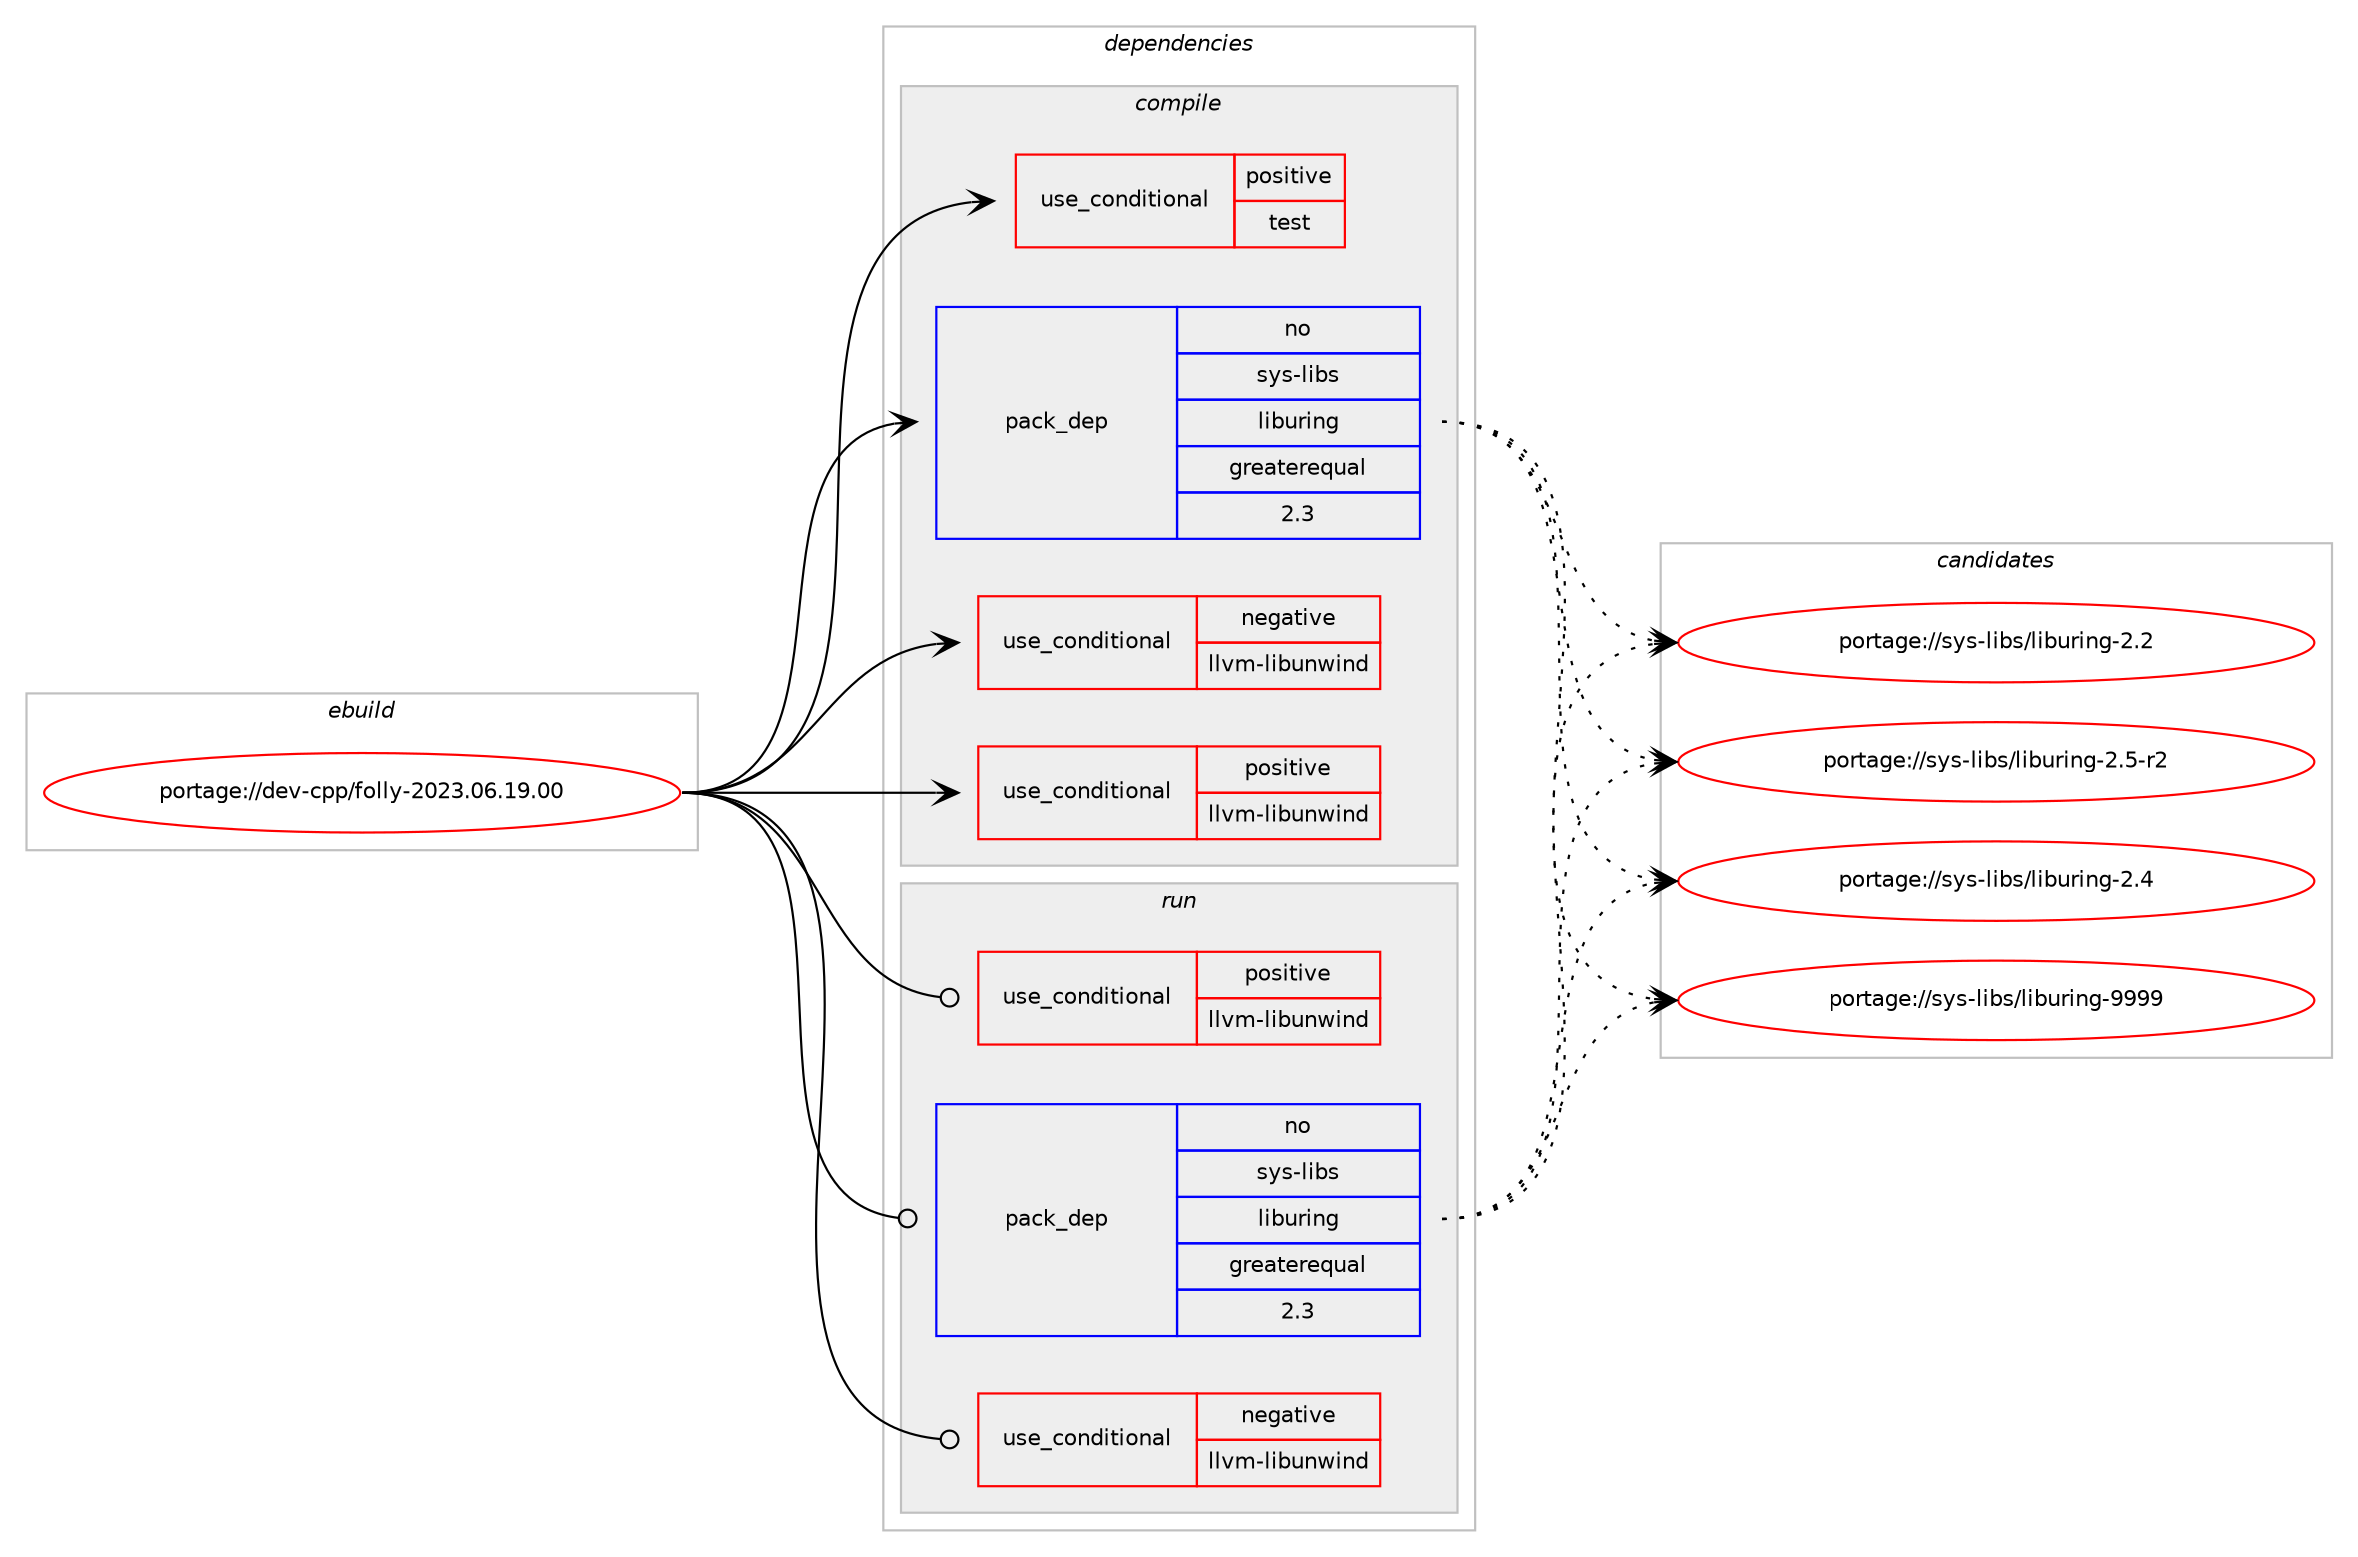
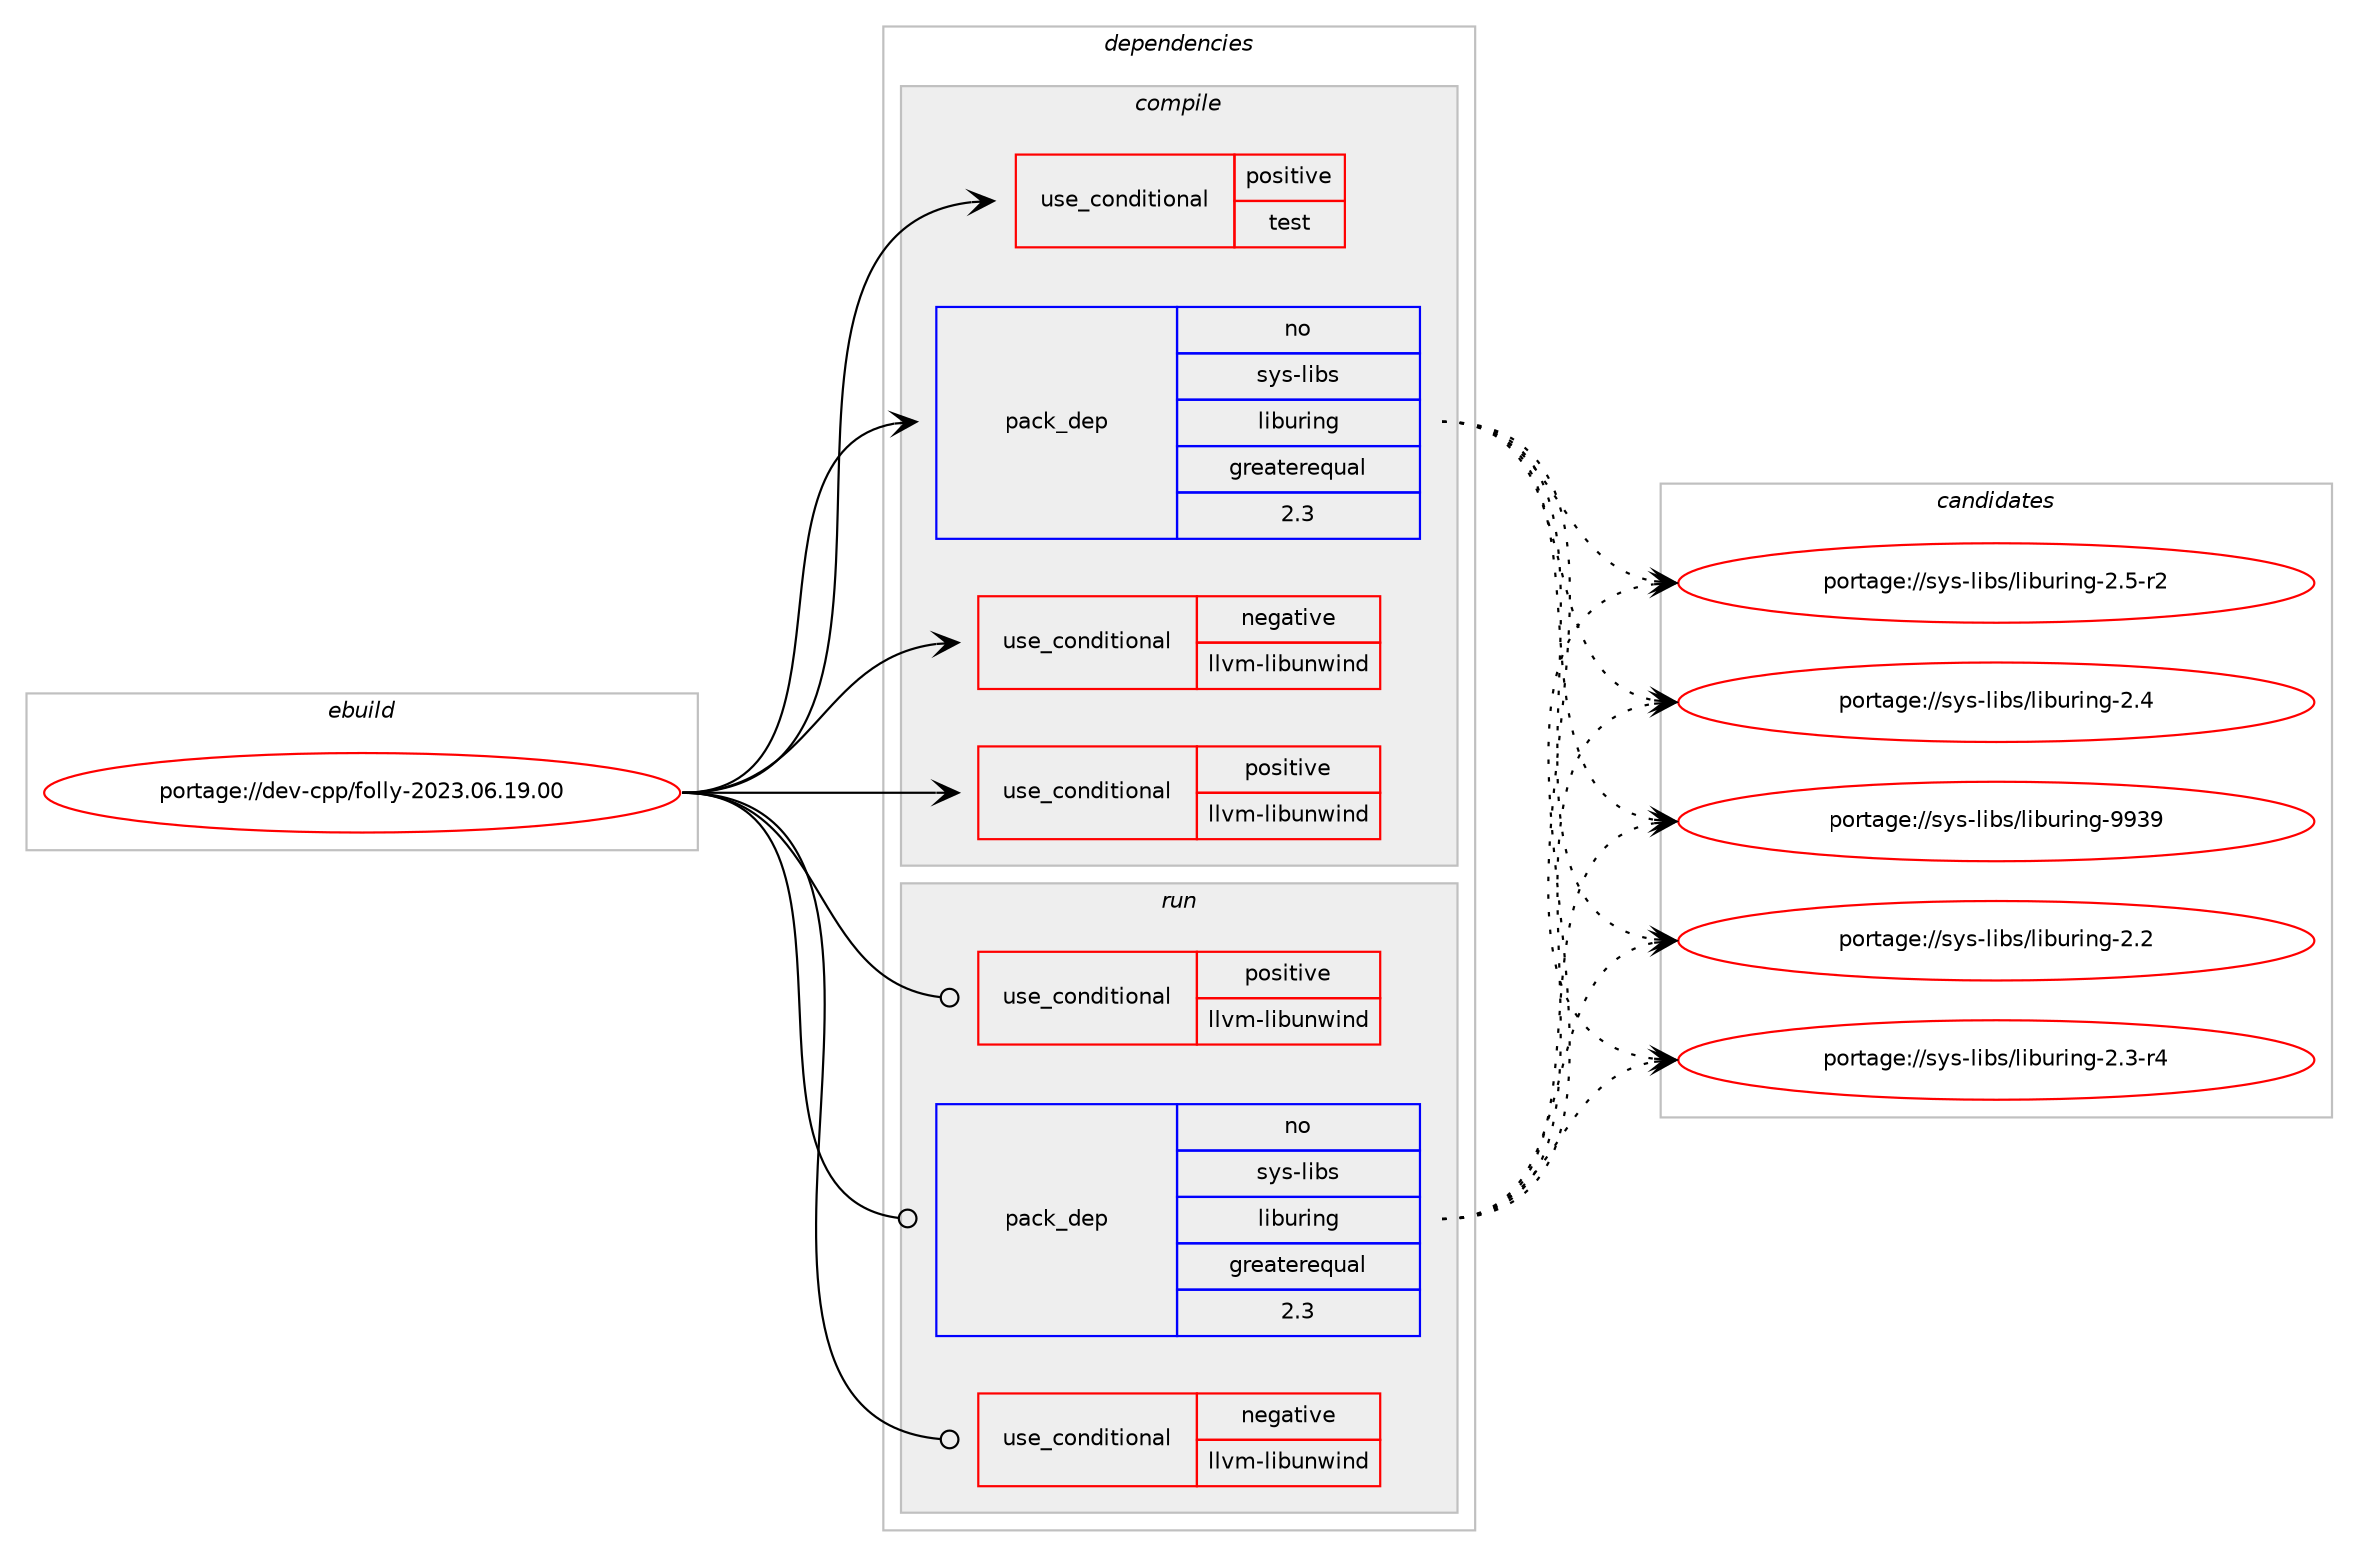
node "portage://sys-libs/liburing-9999": label "portage://sys-libs/liburing-9999" -> "portage://sys-libs/liburing-9939"
node "portage://sys-libs/liburing-2.3-r4": added
